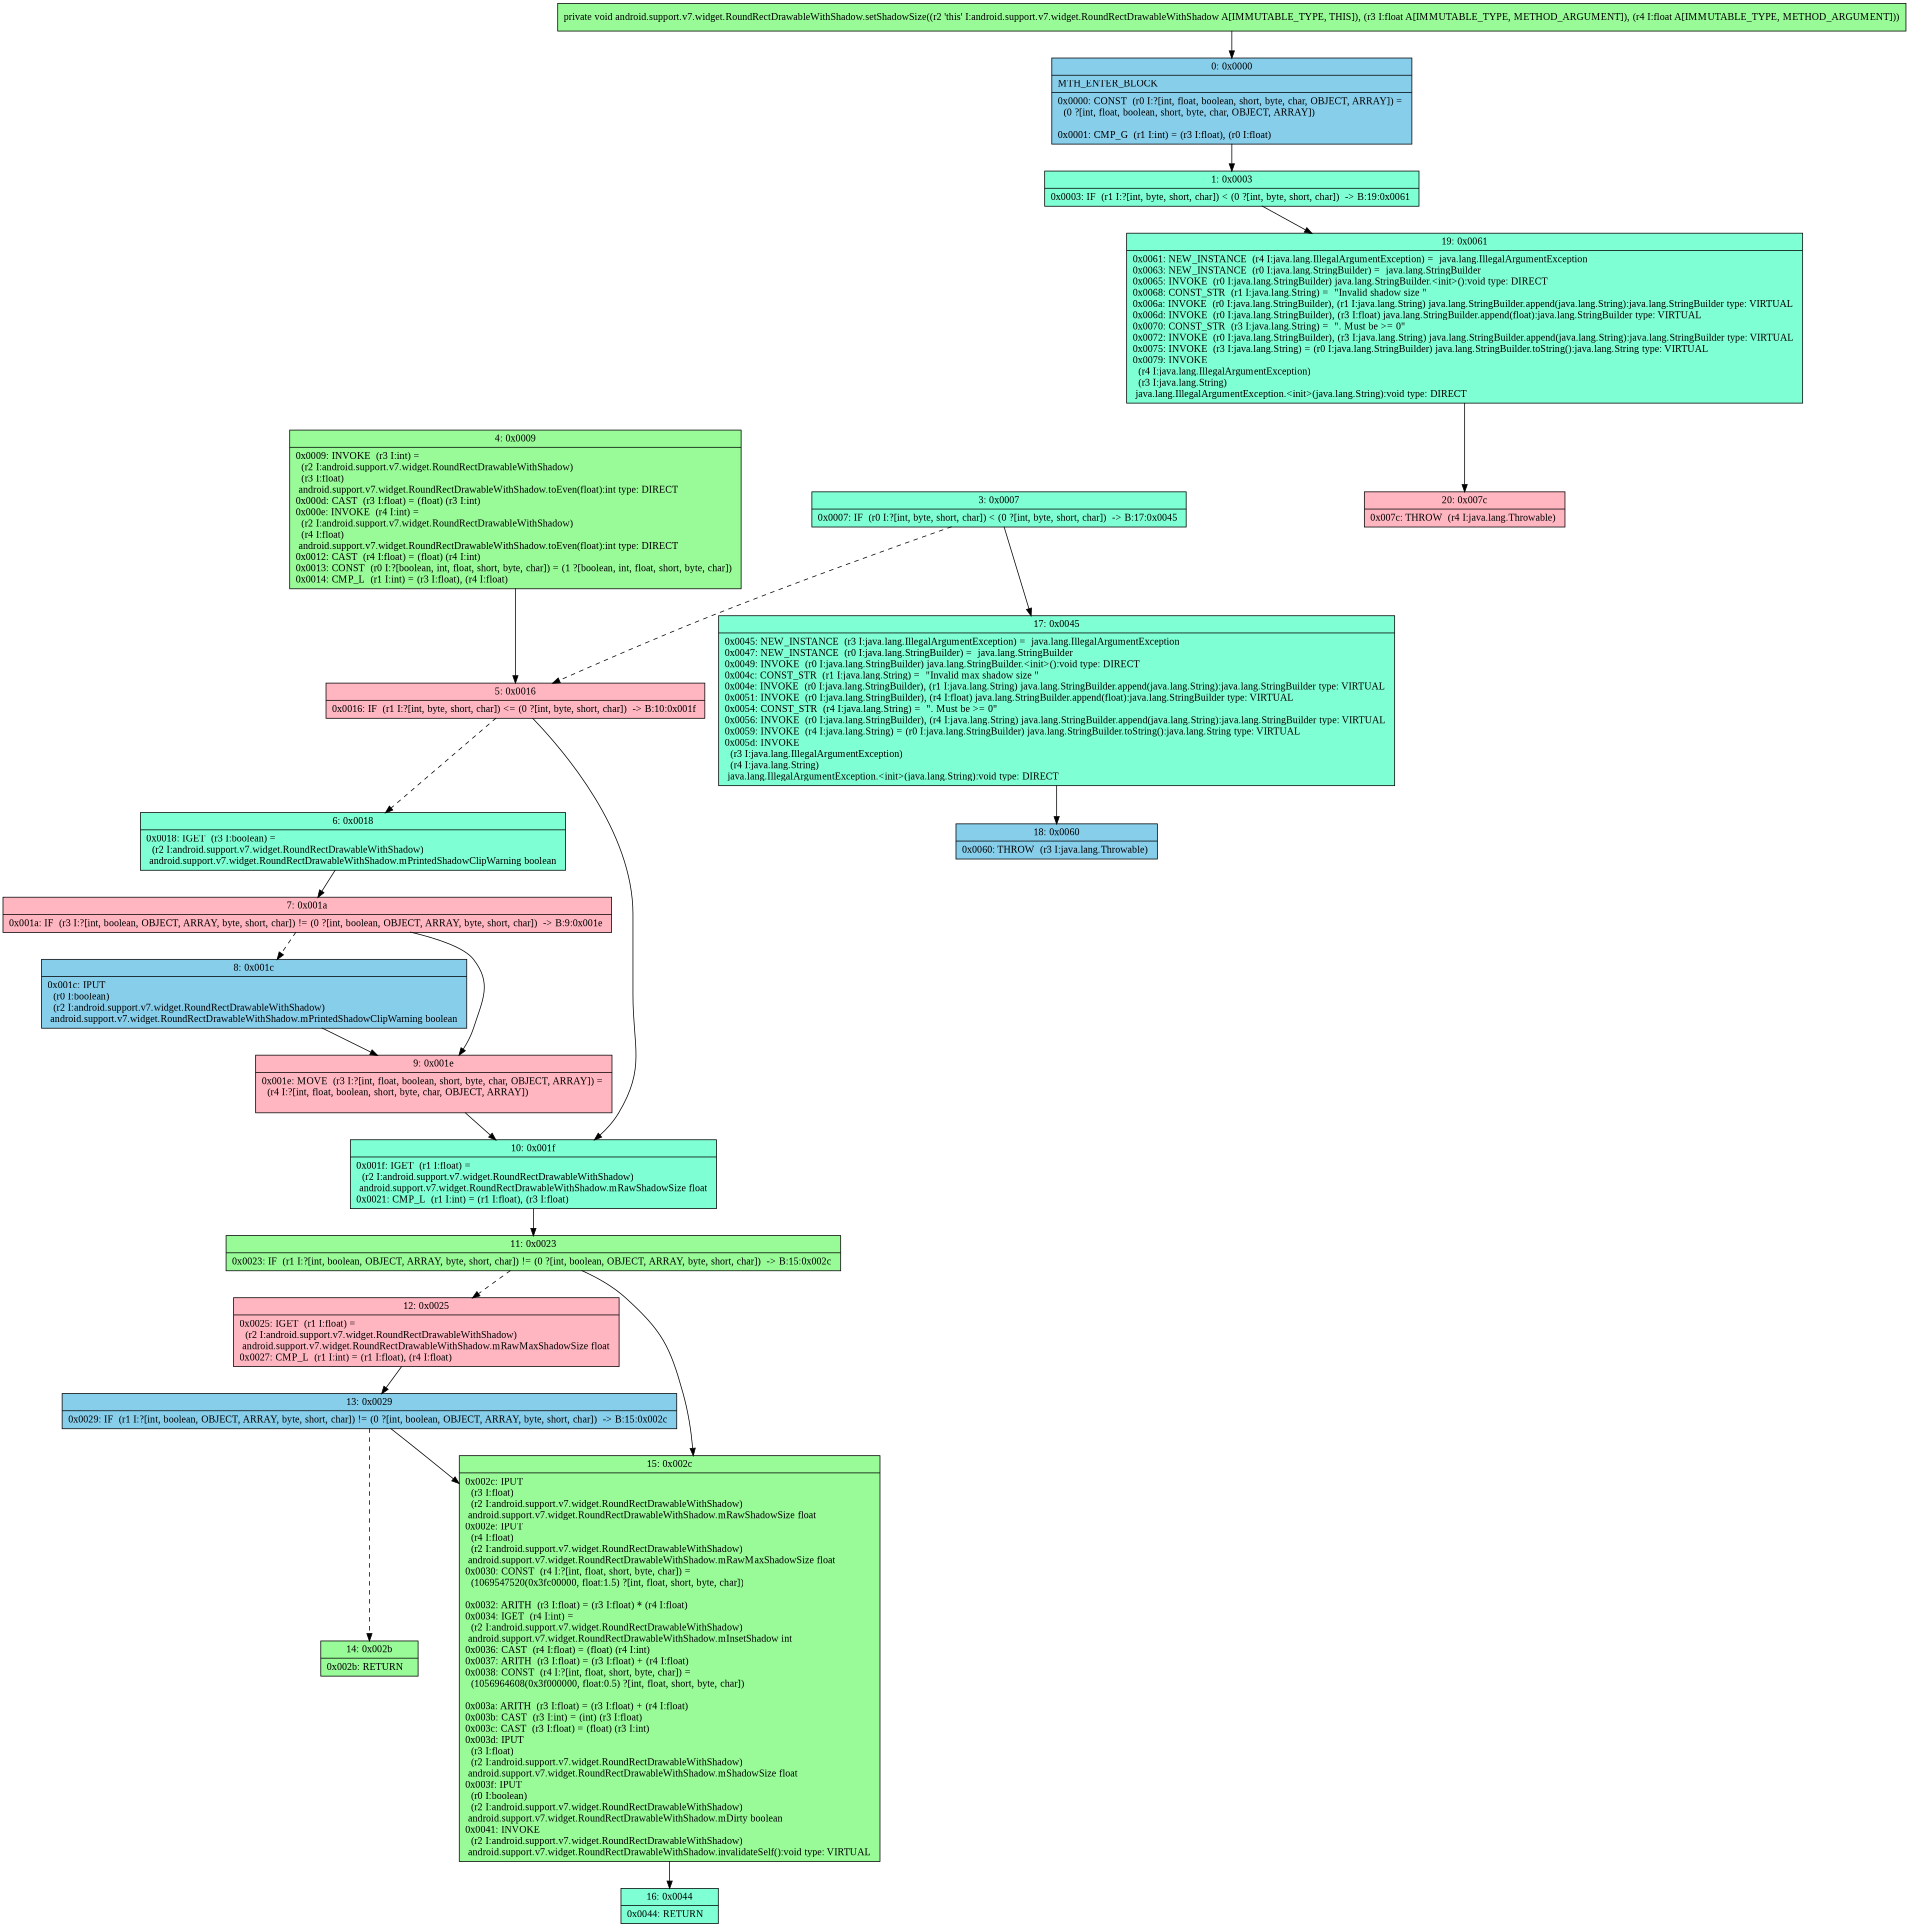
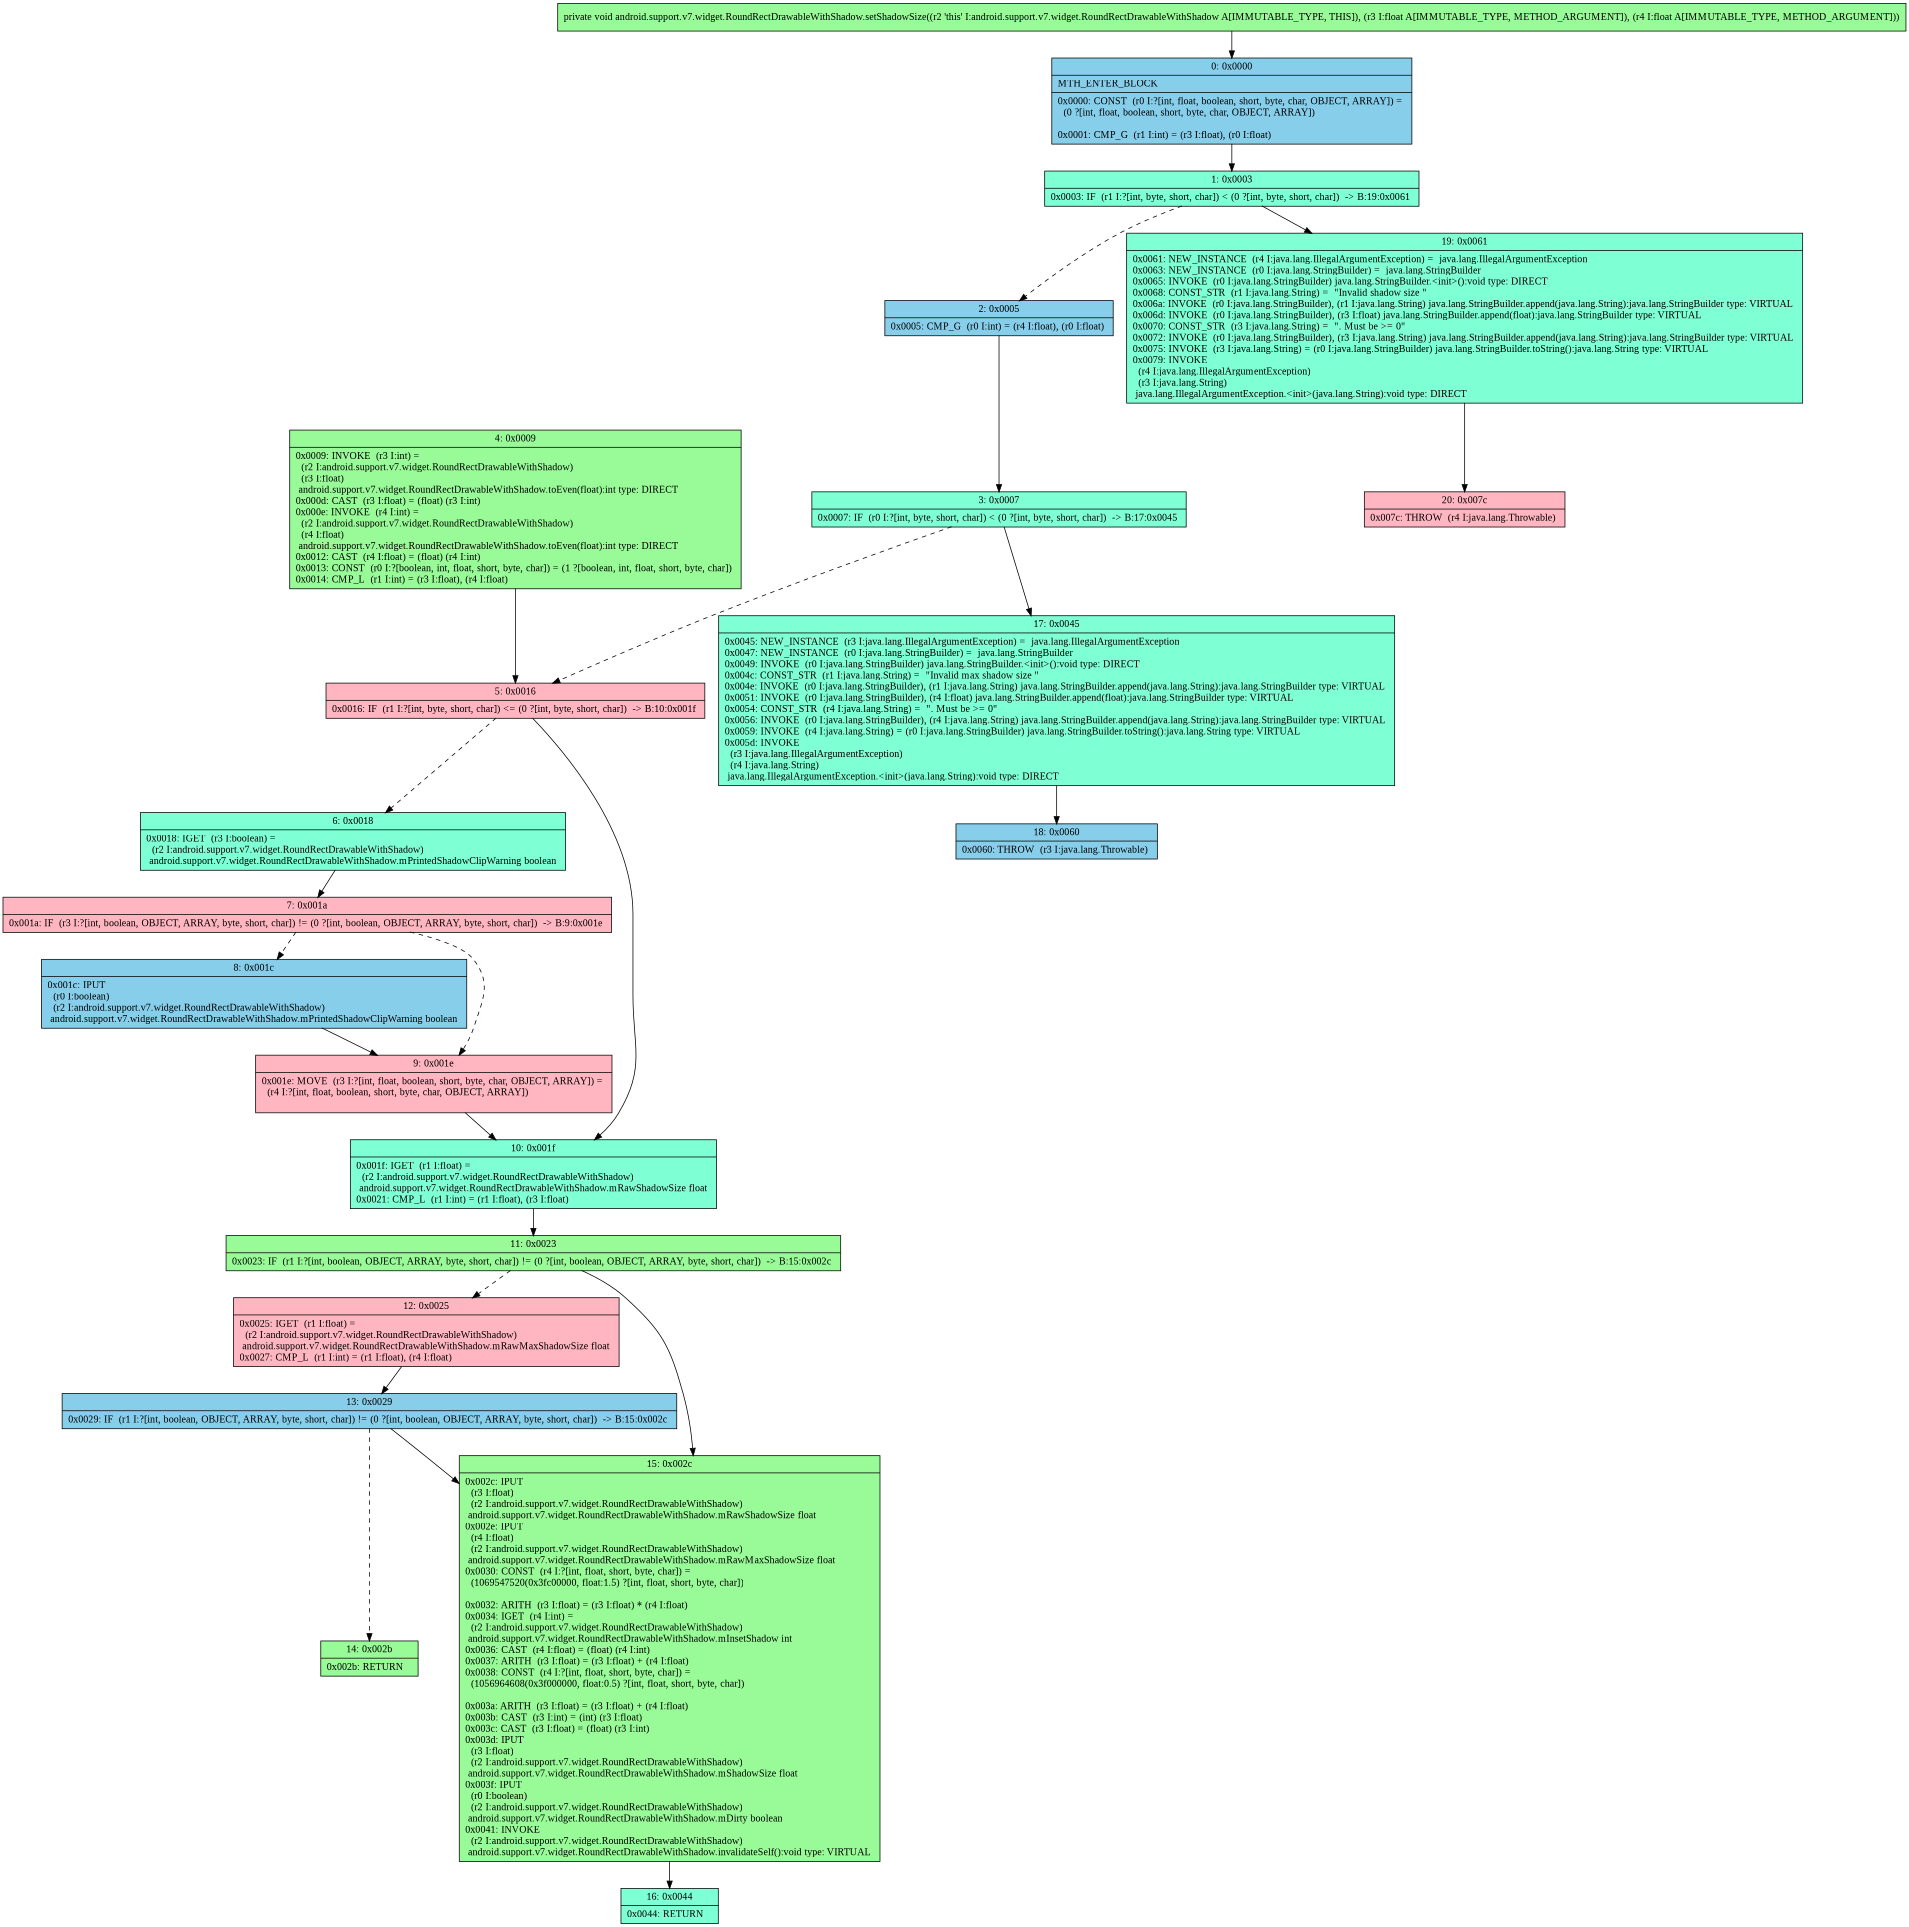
node "2: 0x0005": added
edge "7: 0x001a" -> "9: 0x001e": style solid -> dashed
